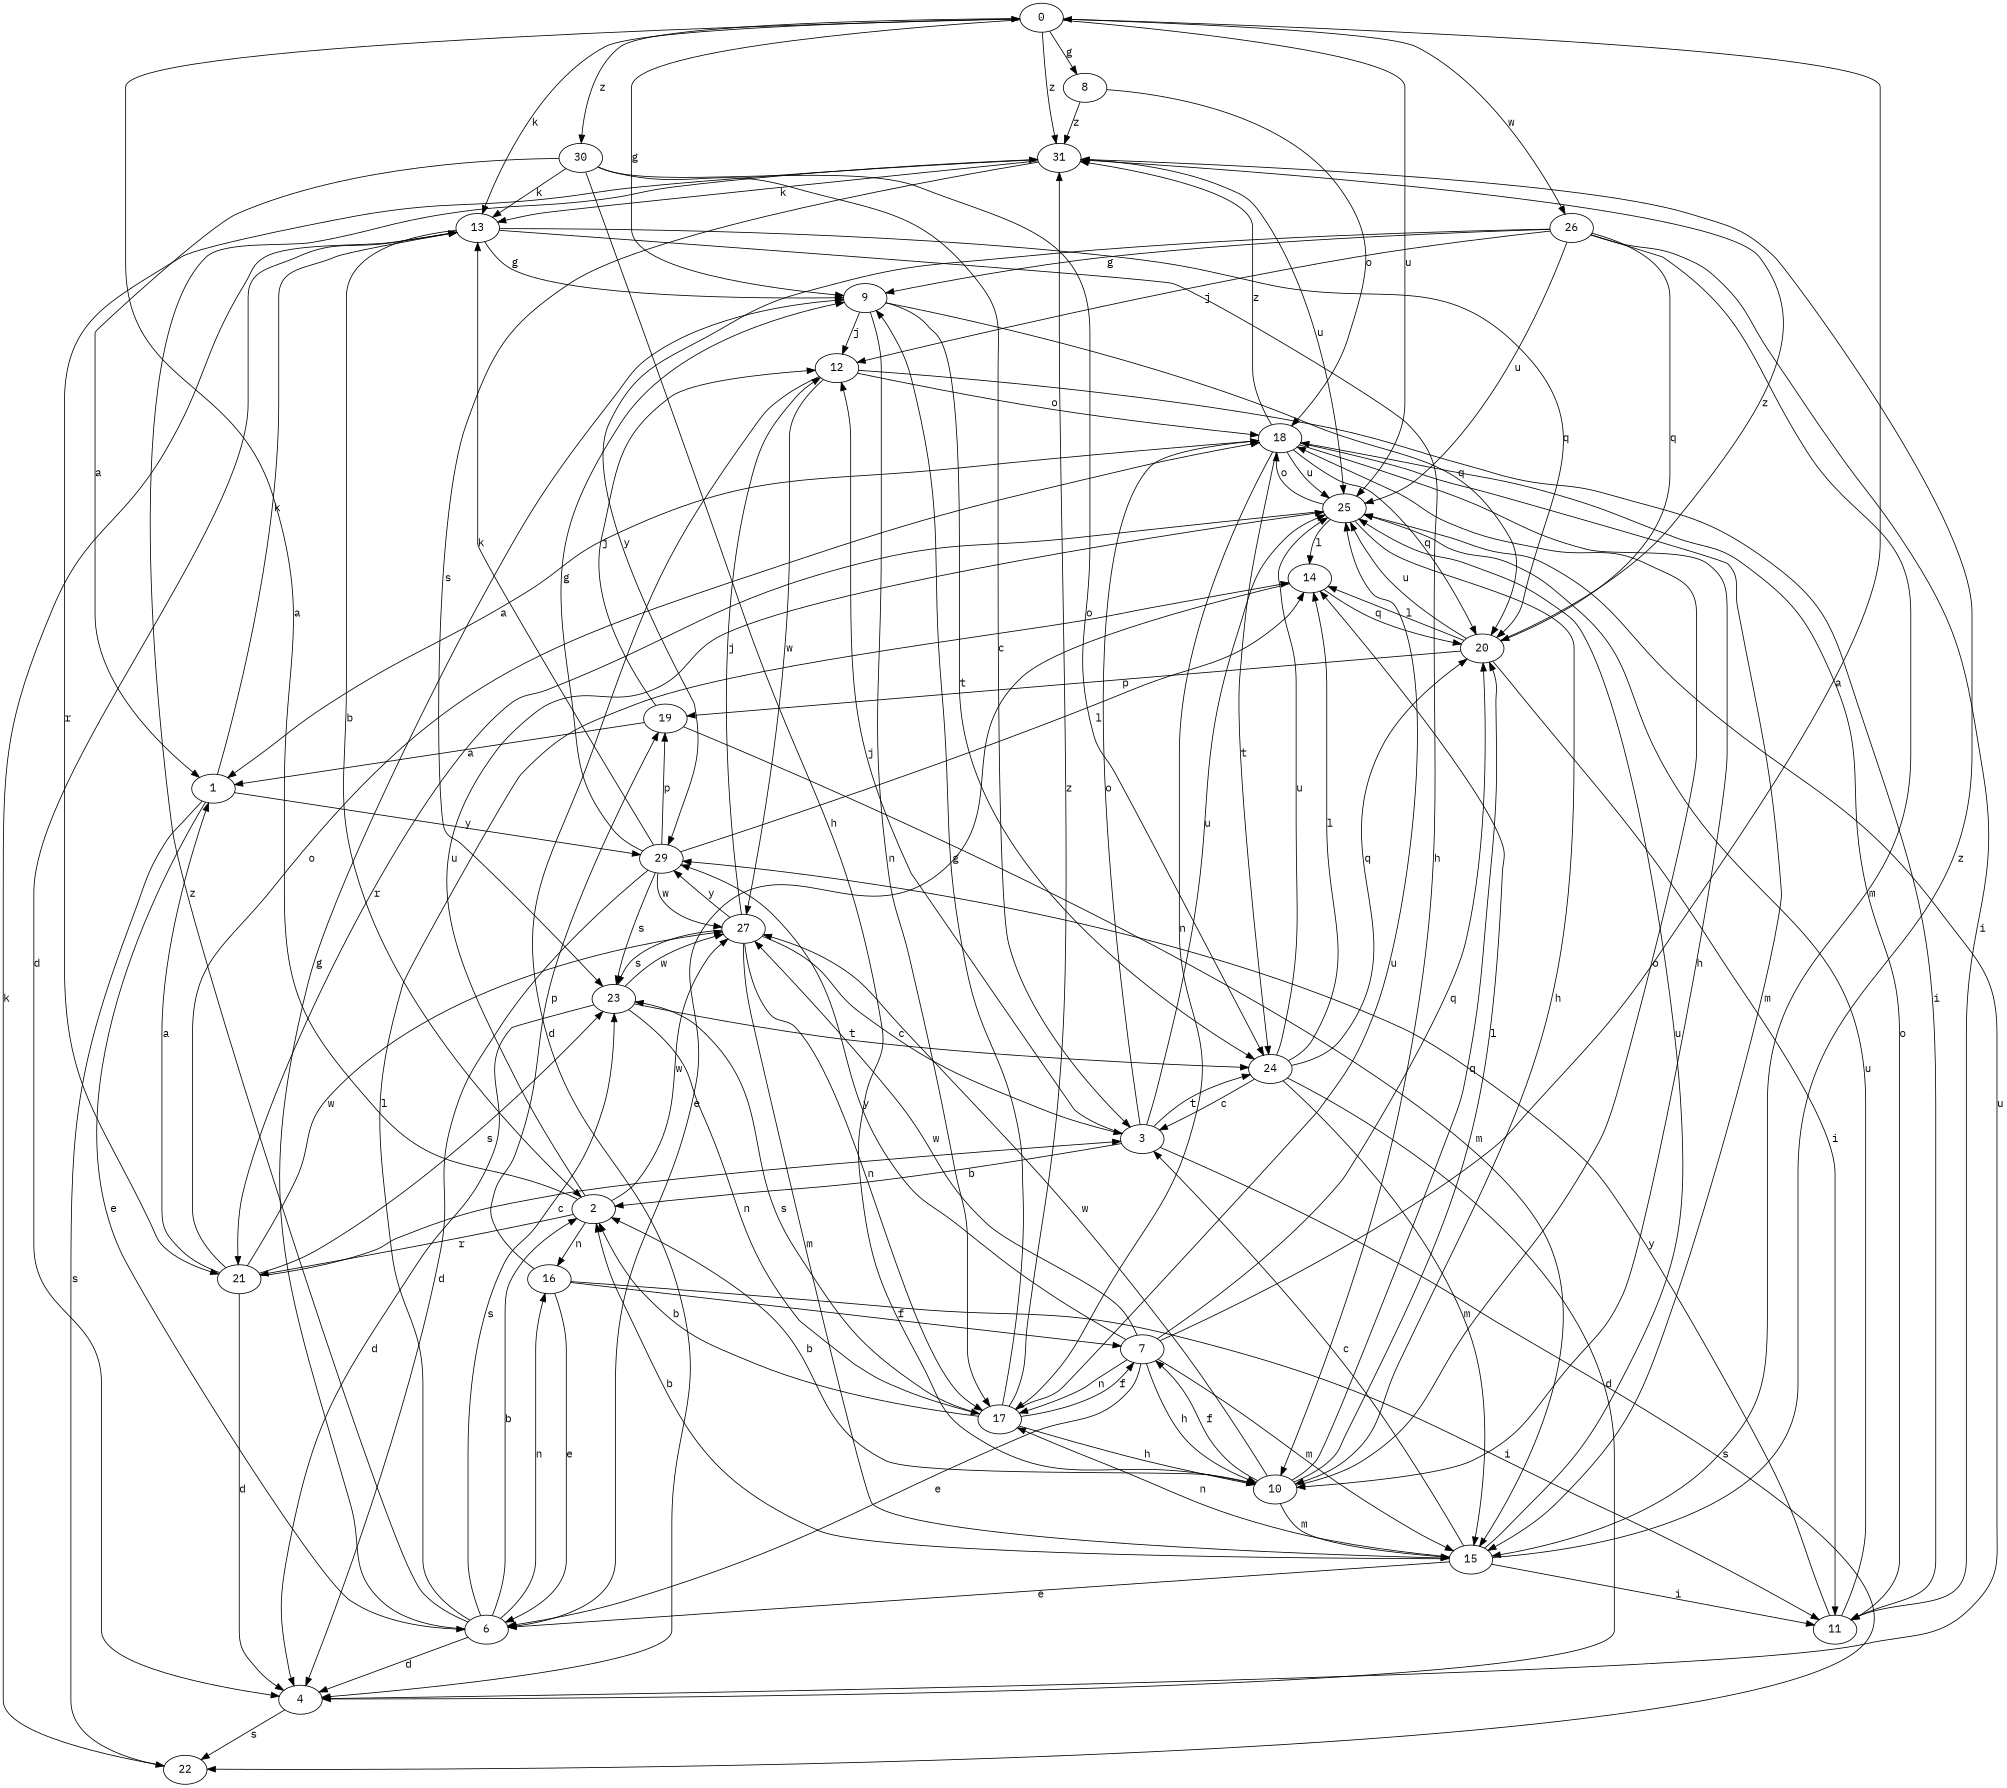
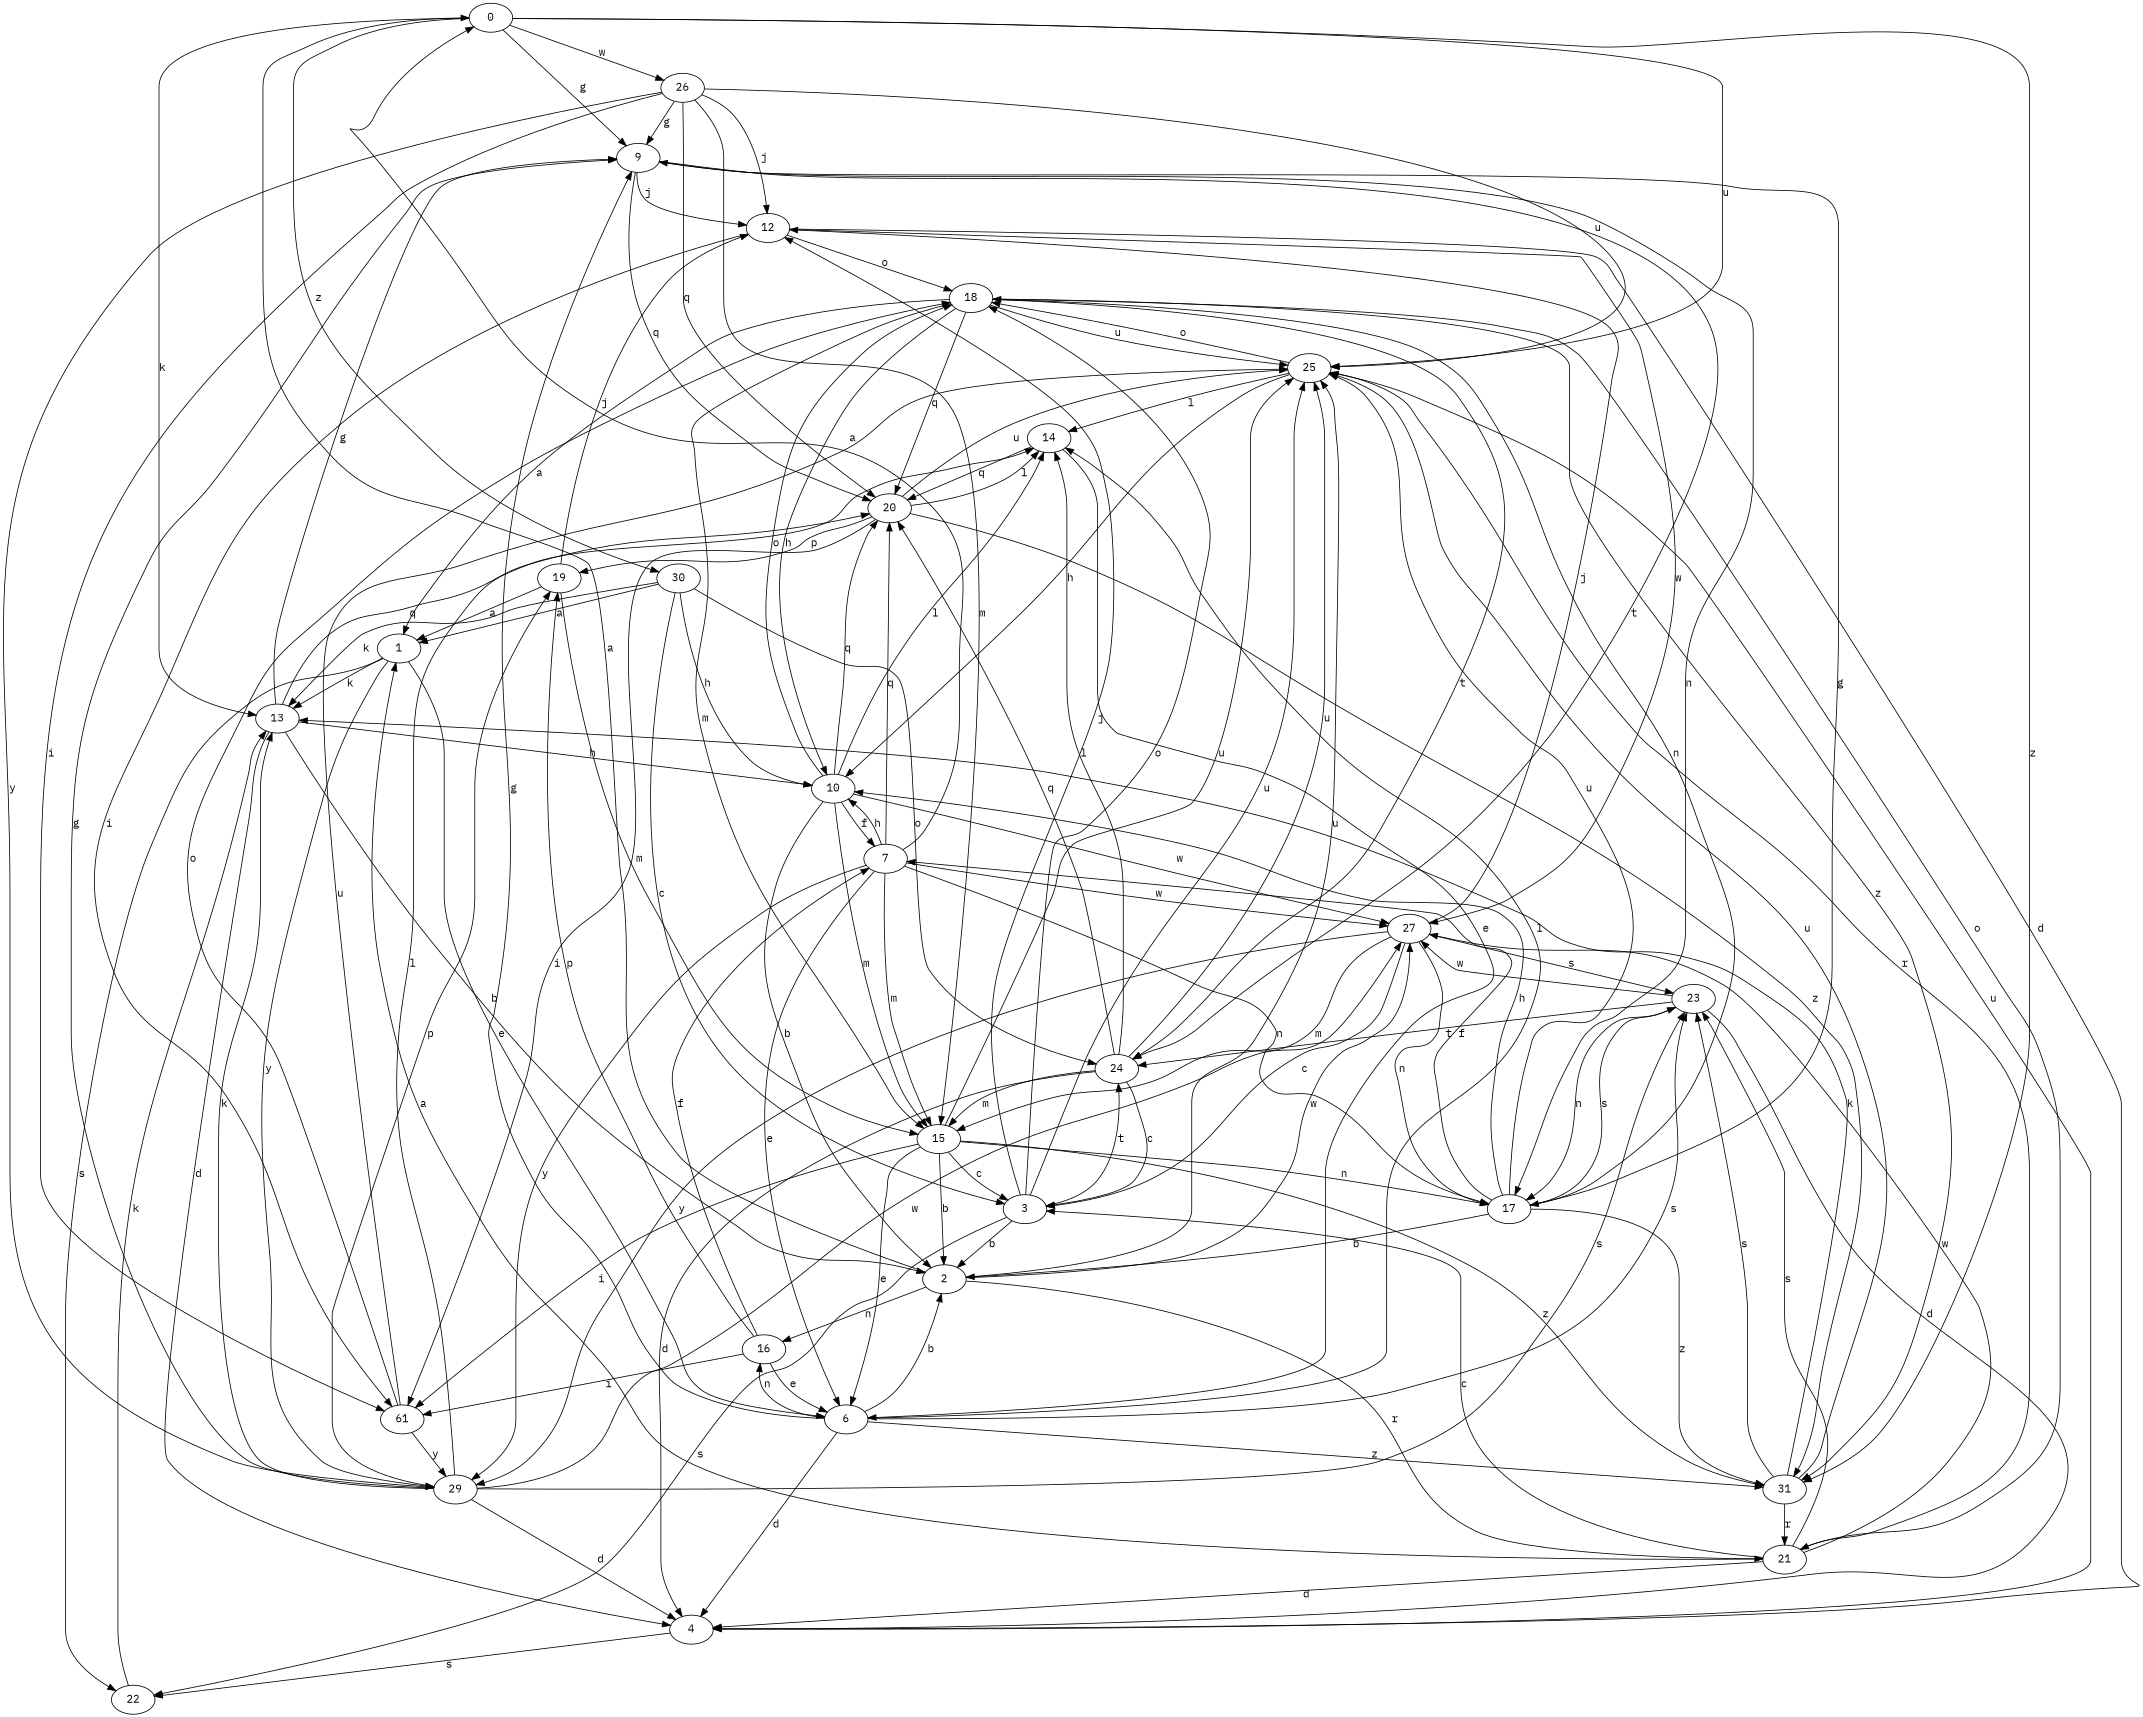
node "8": removed
node "11": label "11" -> "61"
